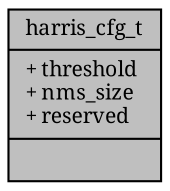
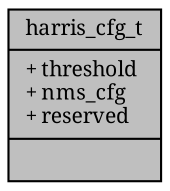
node "harris_cfg_t": text "+ nms_size" -> "+ nms_cfg"
